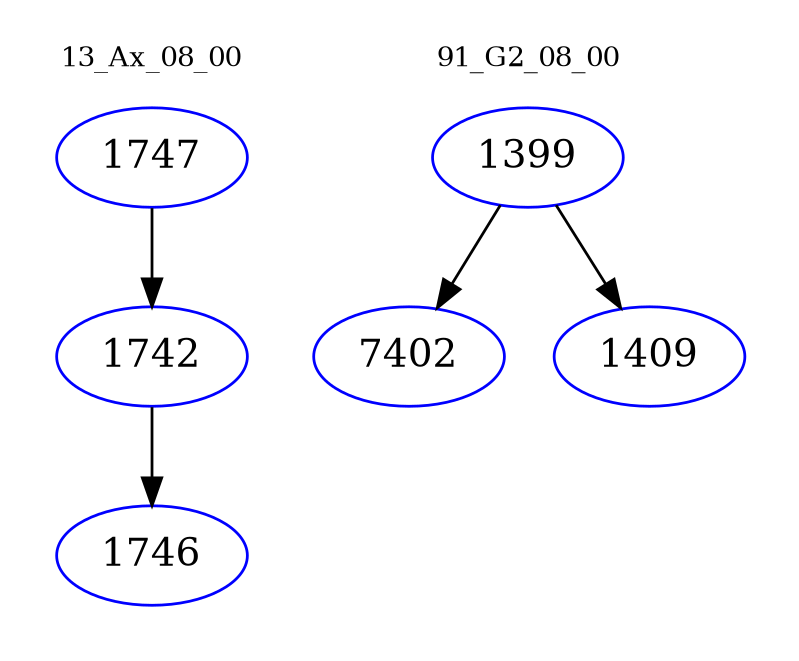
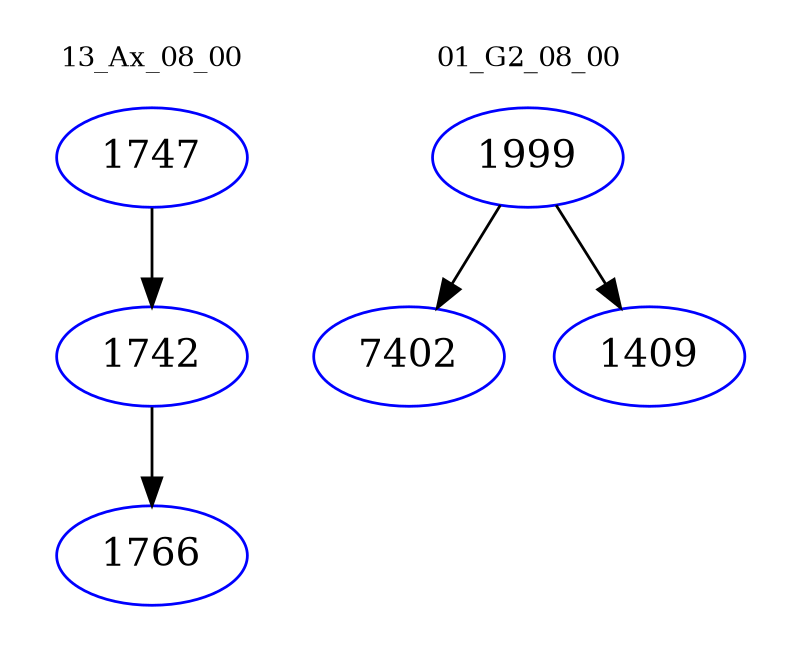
cluster "91_G2_08_00": label "91_G2_08_00" -> "01_G2_08_00"
node "1399": label "1399" -> "1999"
node "1746": label "1746" -> "1766"
